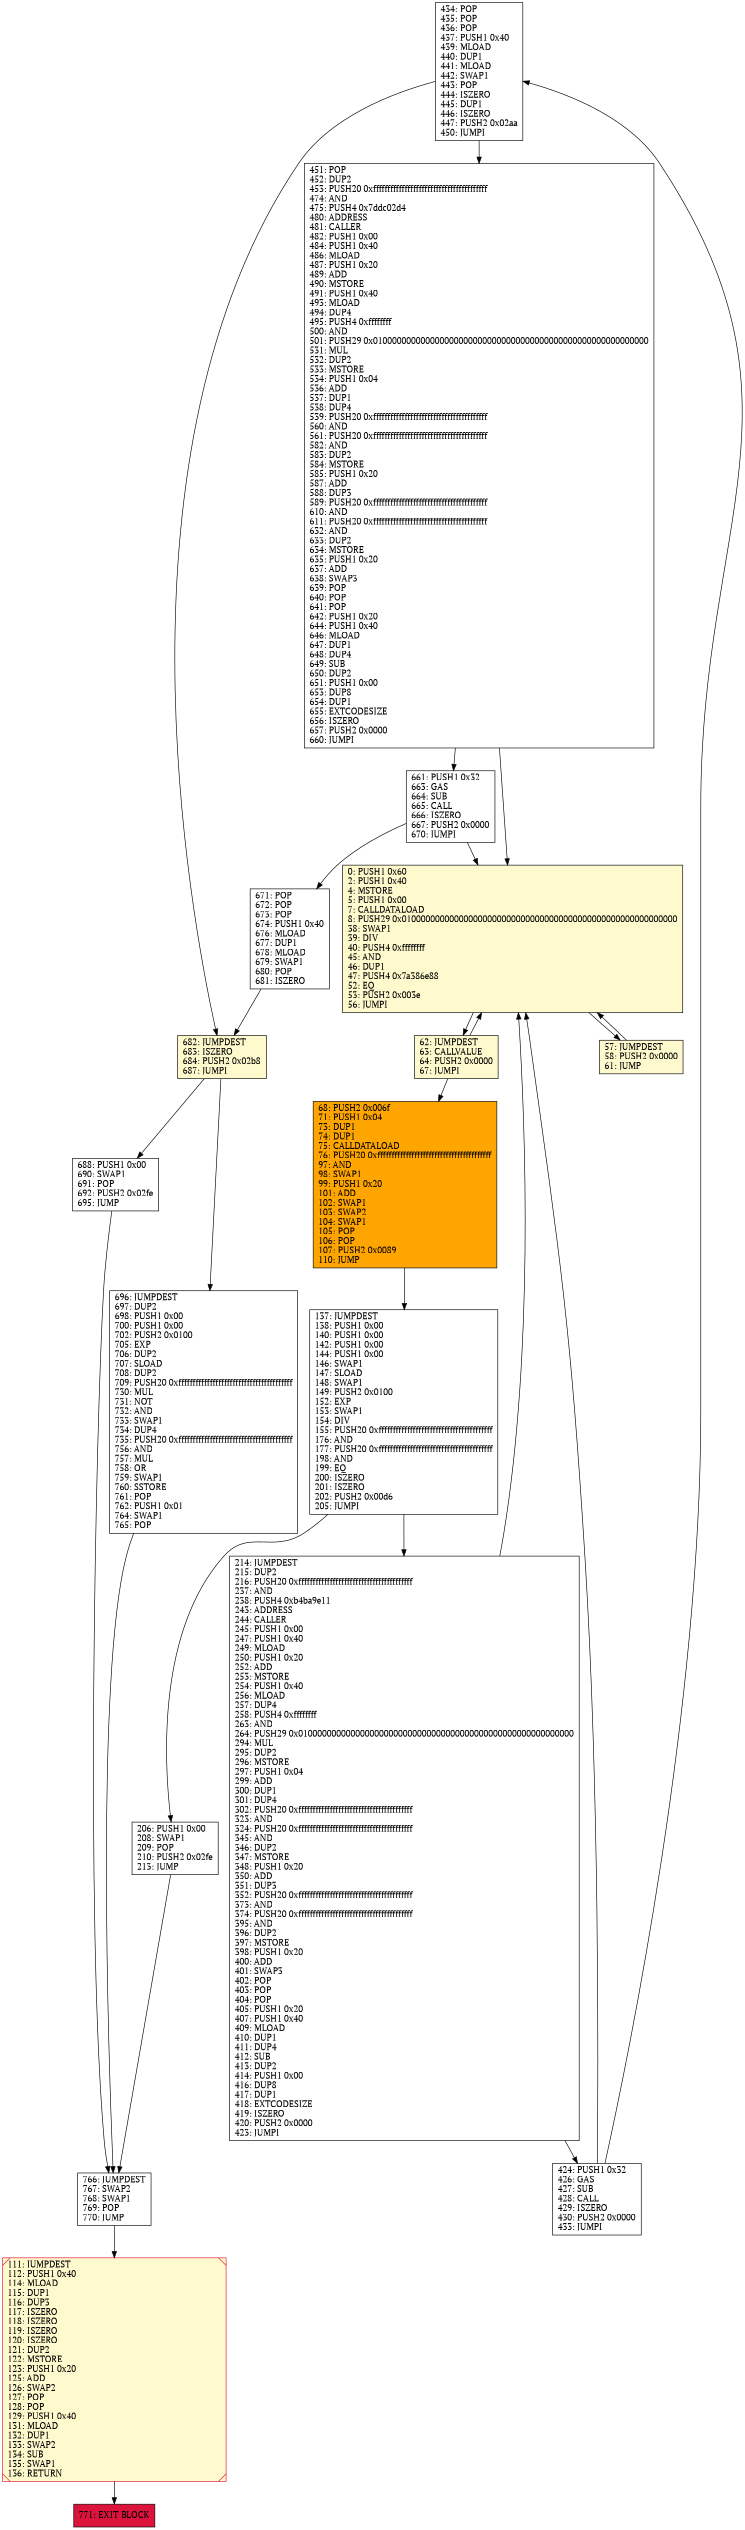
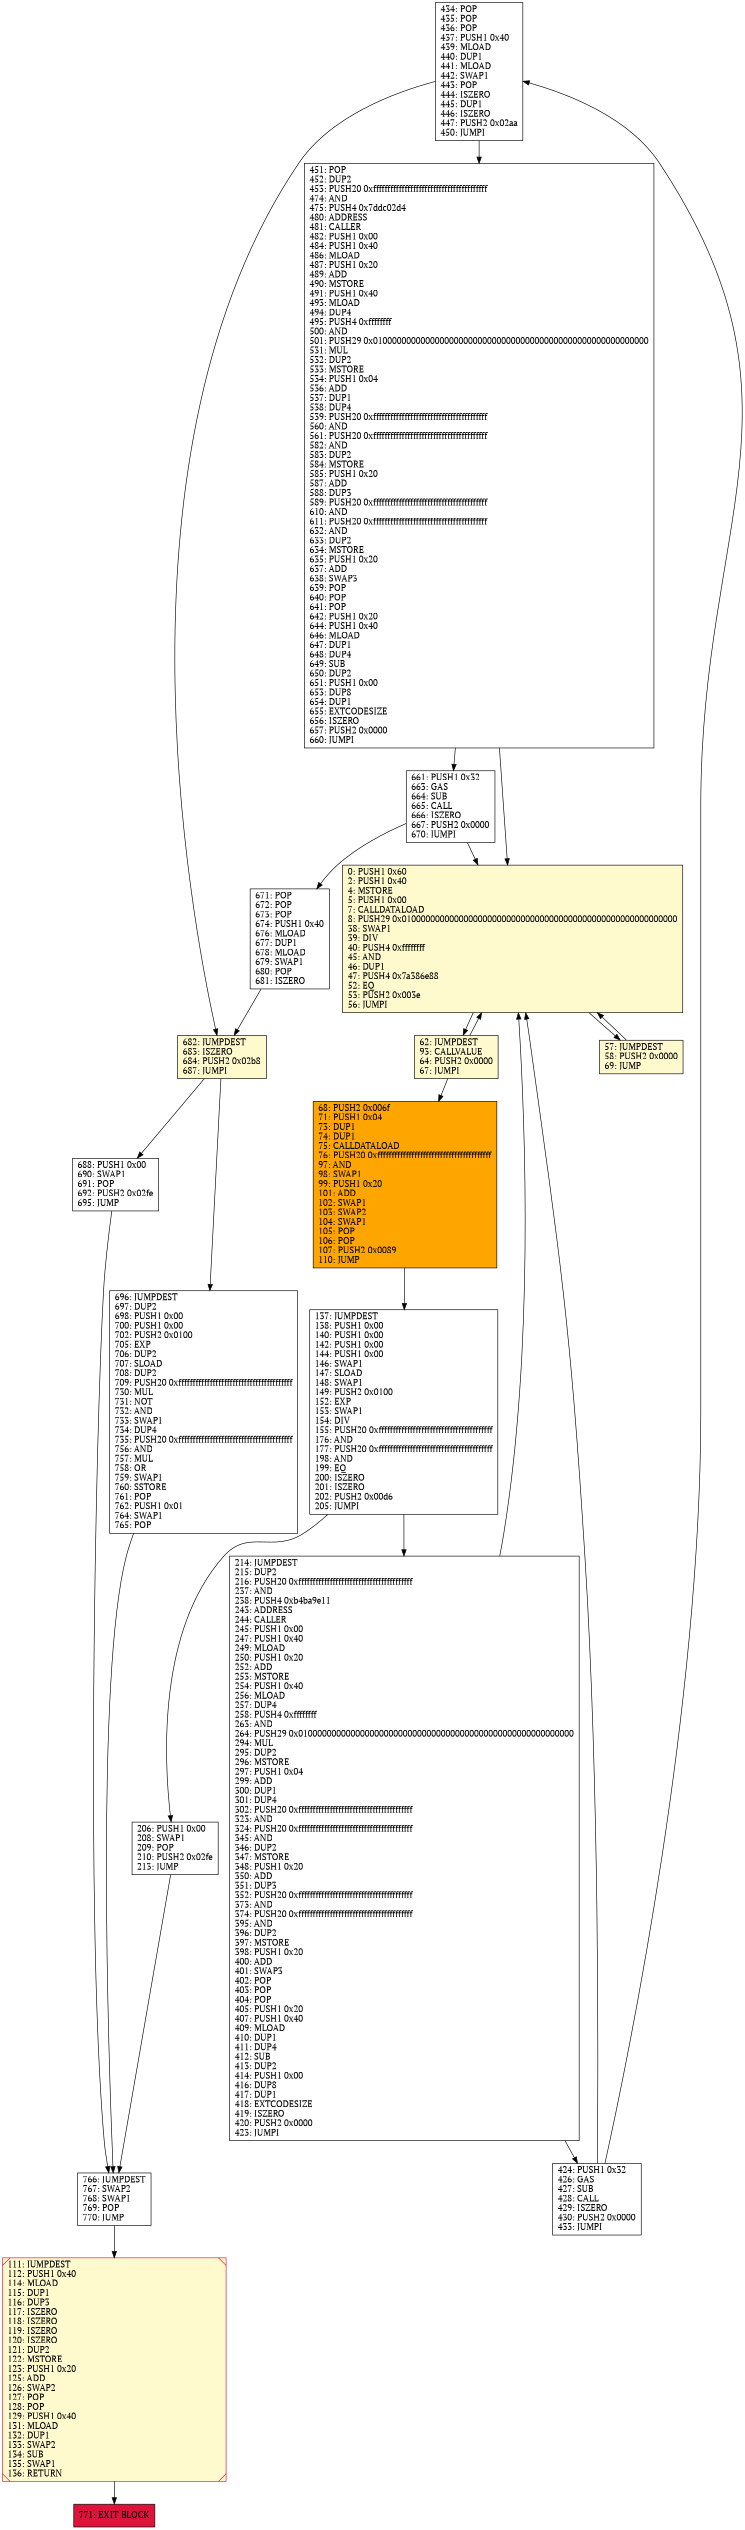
node "62: JUMPDEST 63: CALLVALUE 64: PUSH2 0x0000 67: JUMPI": label "62: JUMPDEST 63: CALLVALUE 64: PUSH2 0x0000 67: JUMPI" -> "62: JUMPDEST 93: CALLVALUE 64: PUSH2 0x0000 67: JUMPI"
node "57: JUMPDEST 58: PUSH2 0x0000 61: JUMP": label "57: JUMPDEST 58: PUSH2 0x0000 61: JUMP" -> "57: JUMPDEST 58: PUSH2 0x0000 69: JUMP"
